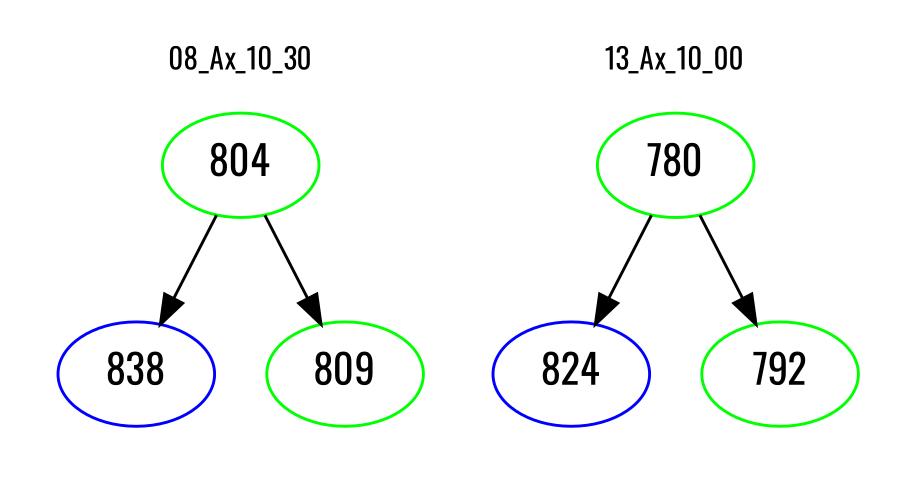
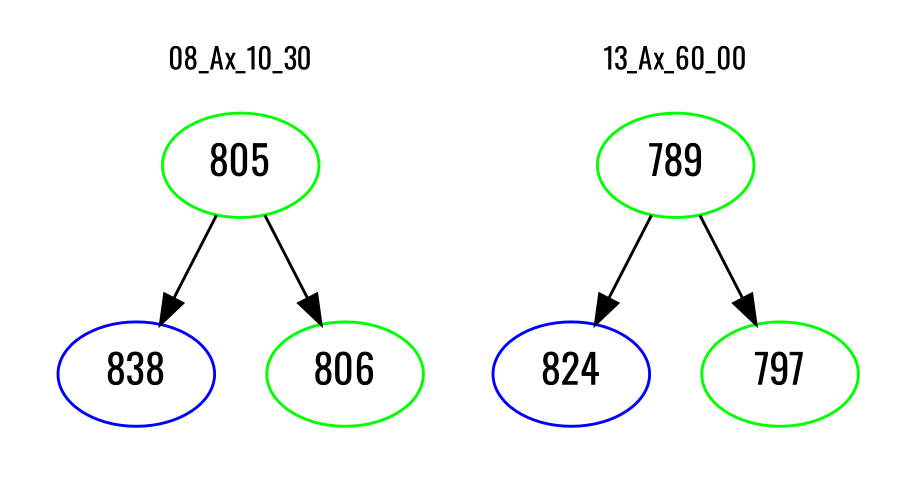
cluster "13_Ax_10_00": label "13_Ax_10_00" -> "13_Ax_60_00"
node "804": label "804" -> "805"
node "780": label "780" -> "789"
node "809": label "809" -> "806"
node "792": label "792" -> "797"
